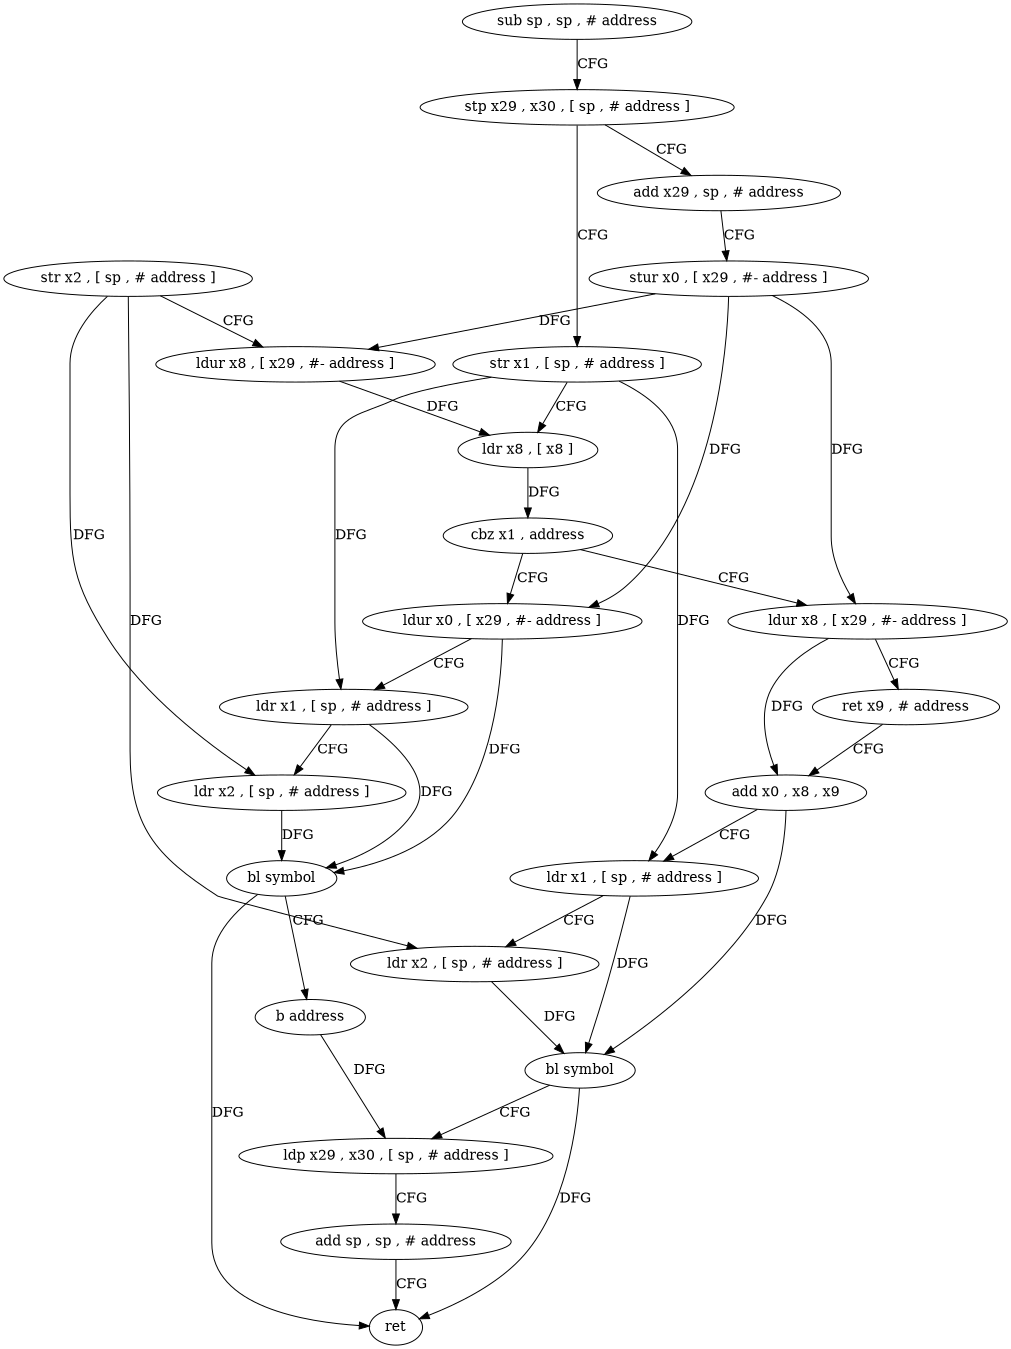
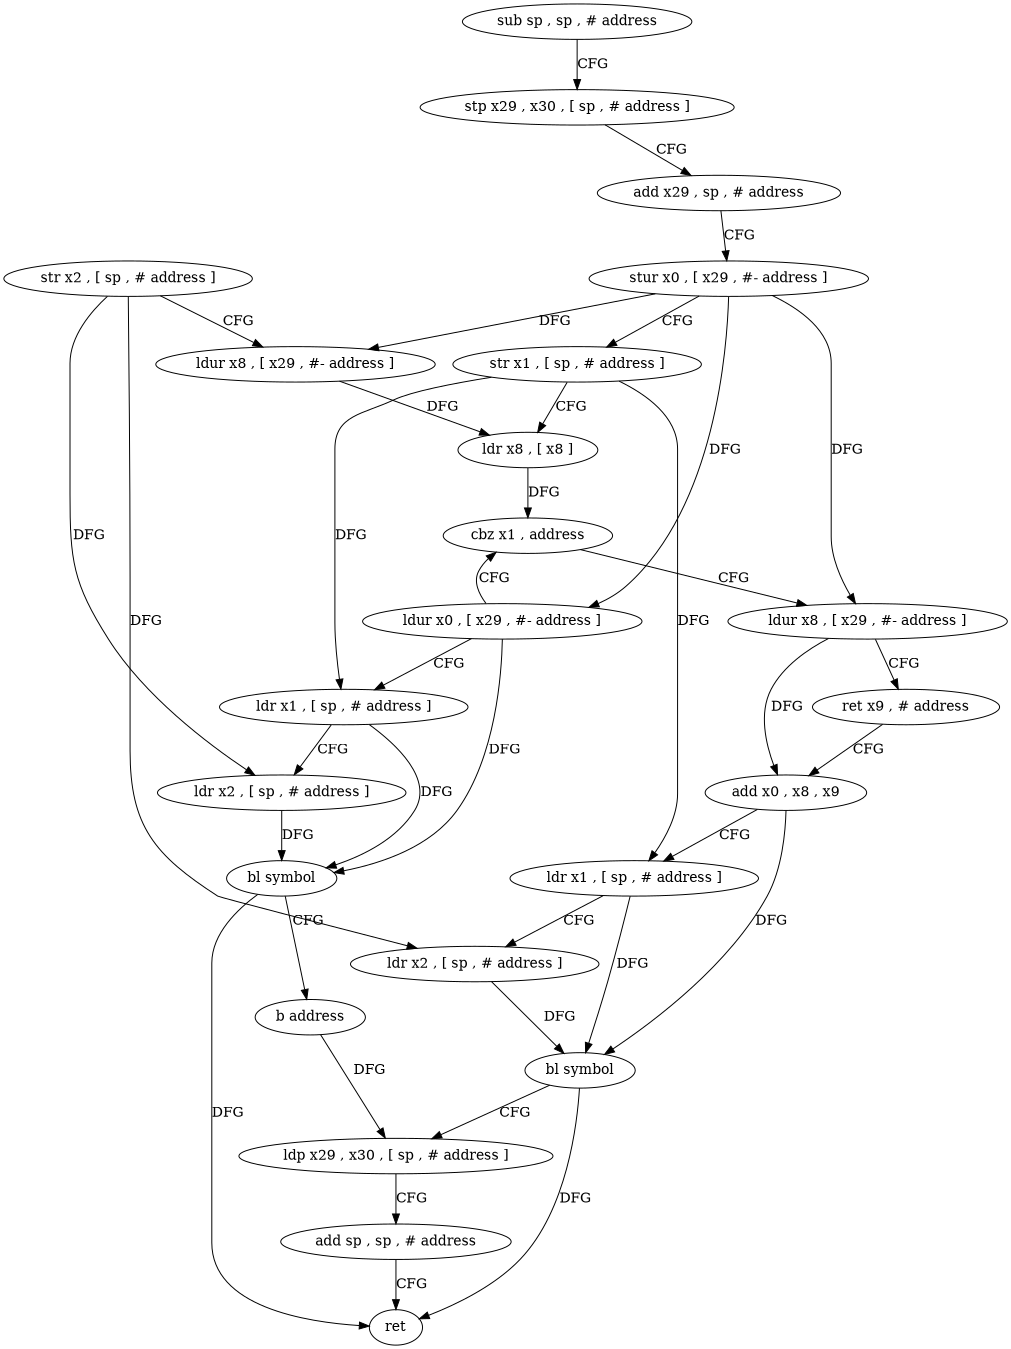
edge "stp x29 , x30 , [ sp , # address ]" -> "str x1 , [ sp , # address ]": now "stur x0 , [ x29 , #- address ]" -> "str x1 , [ sp , # address ]"
edge "cbz x1 , address" -> "ldur x0 , [ x29 , #- address ]": reversed
